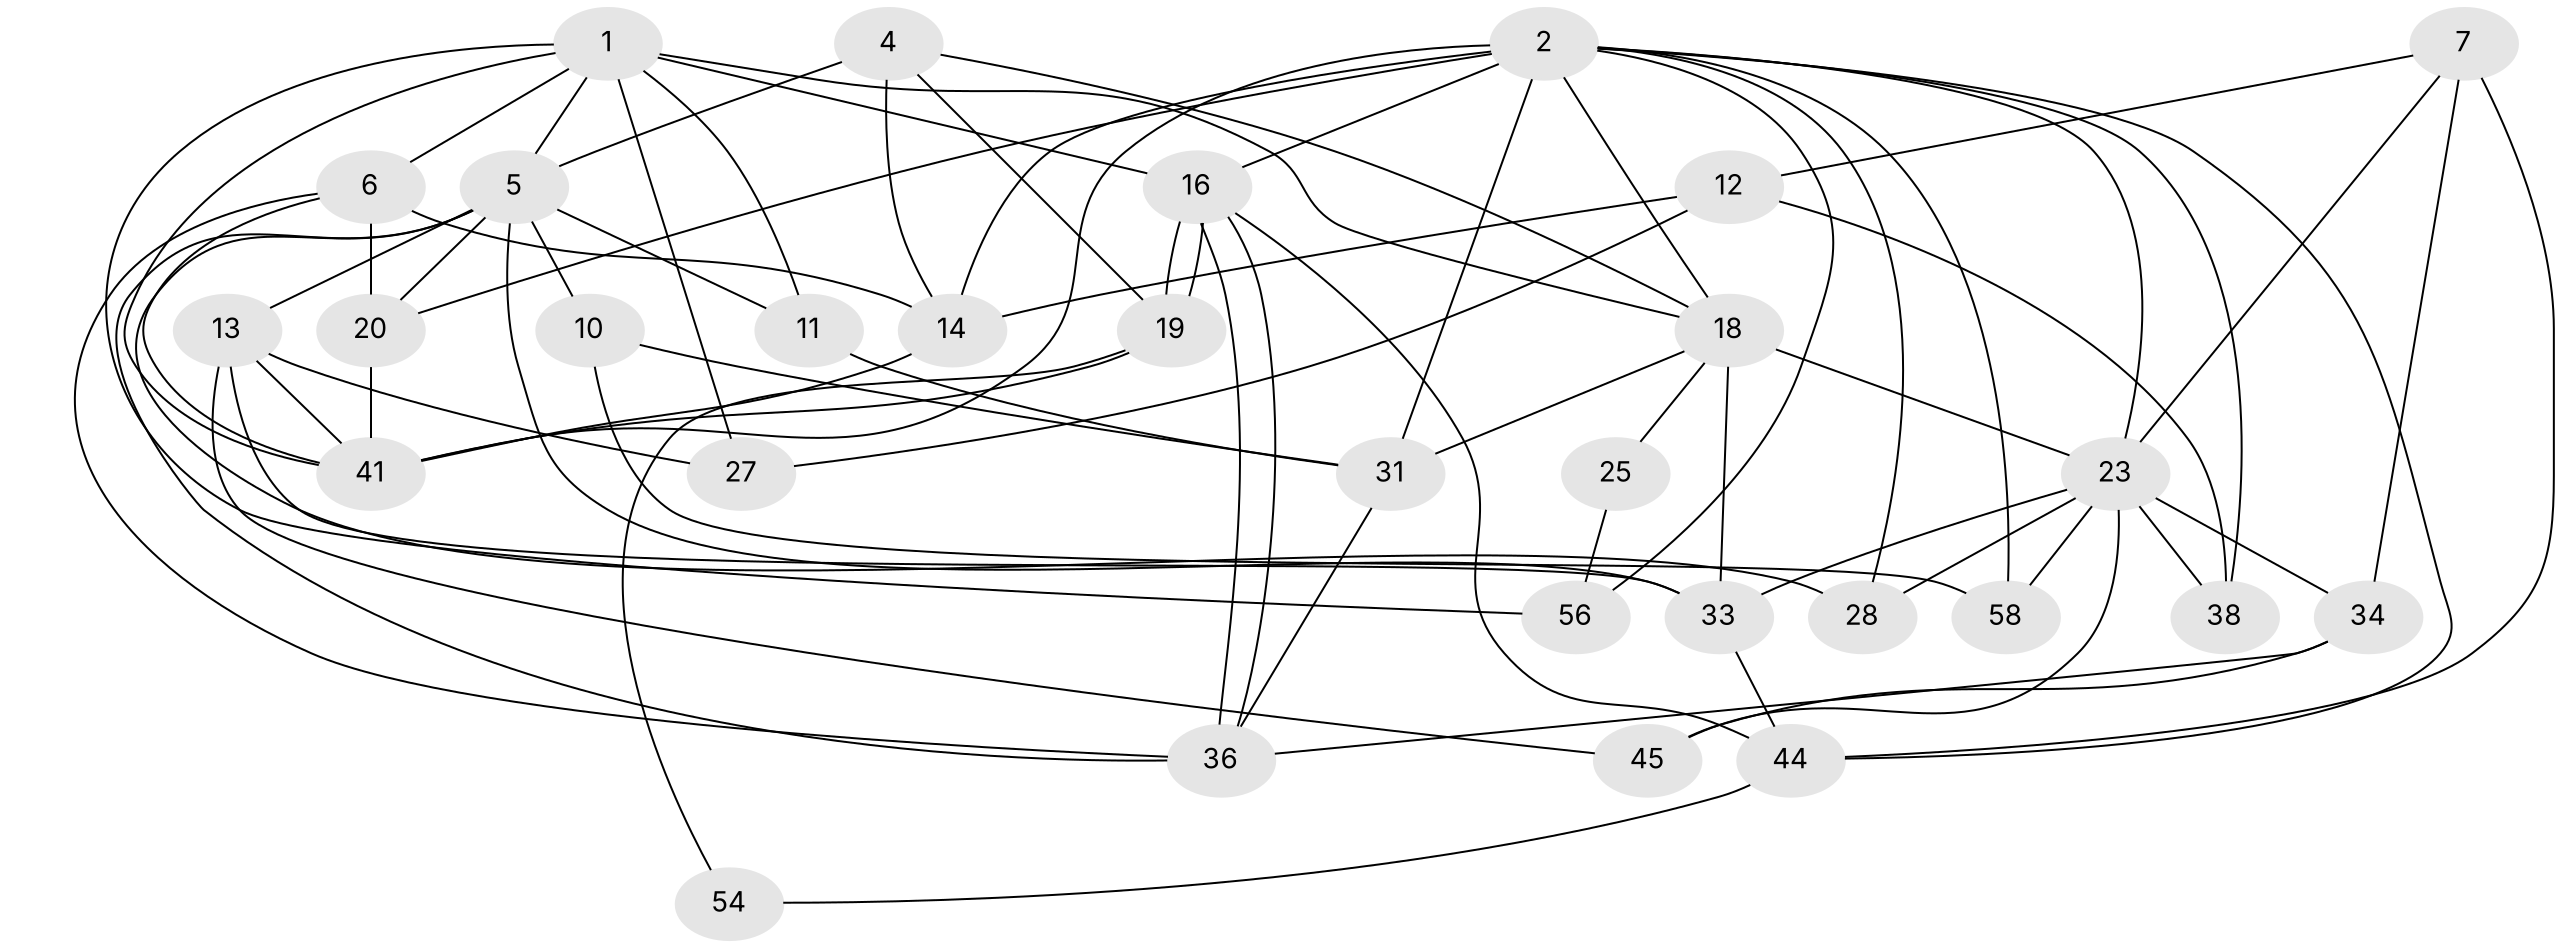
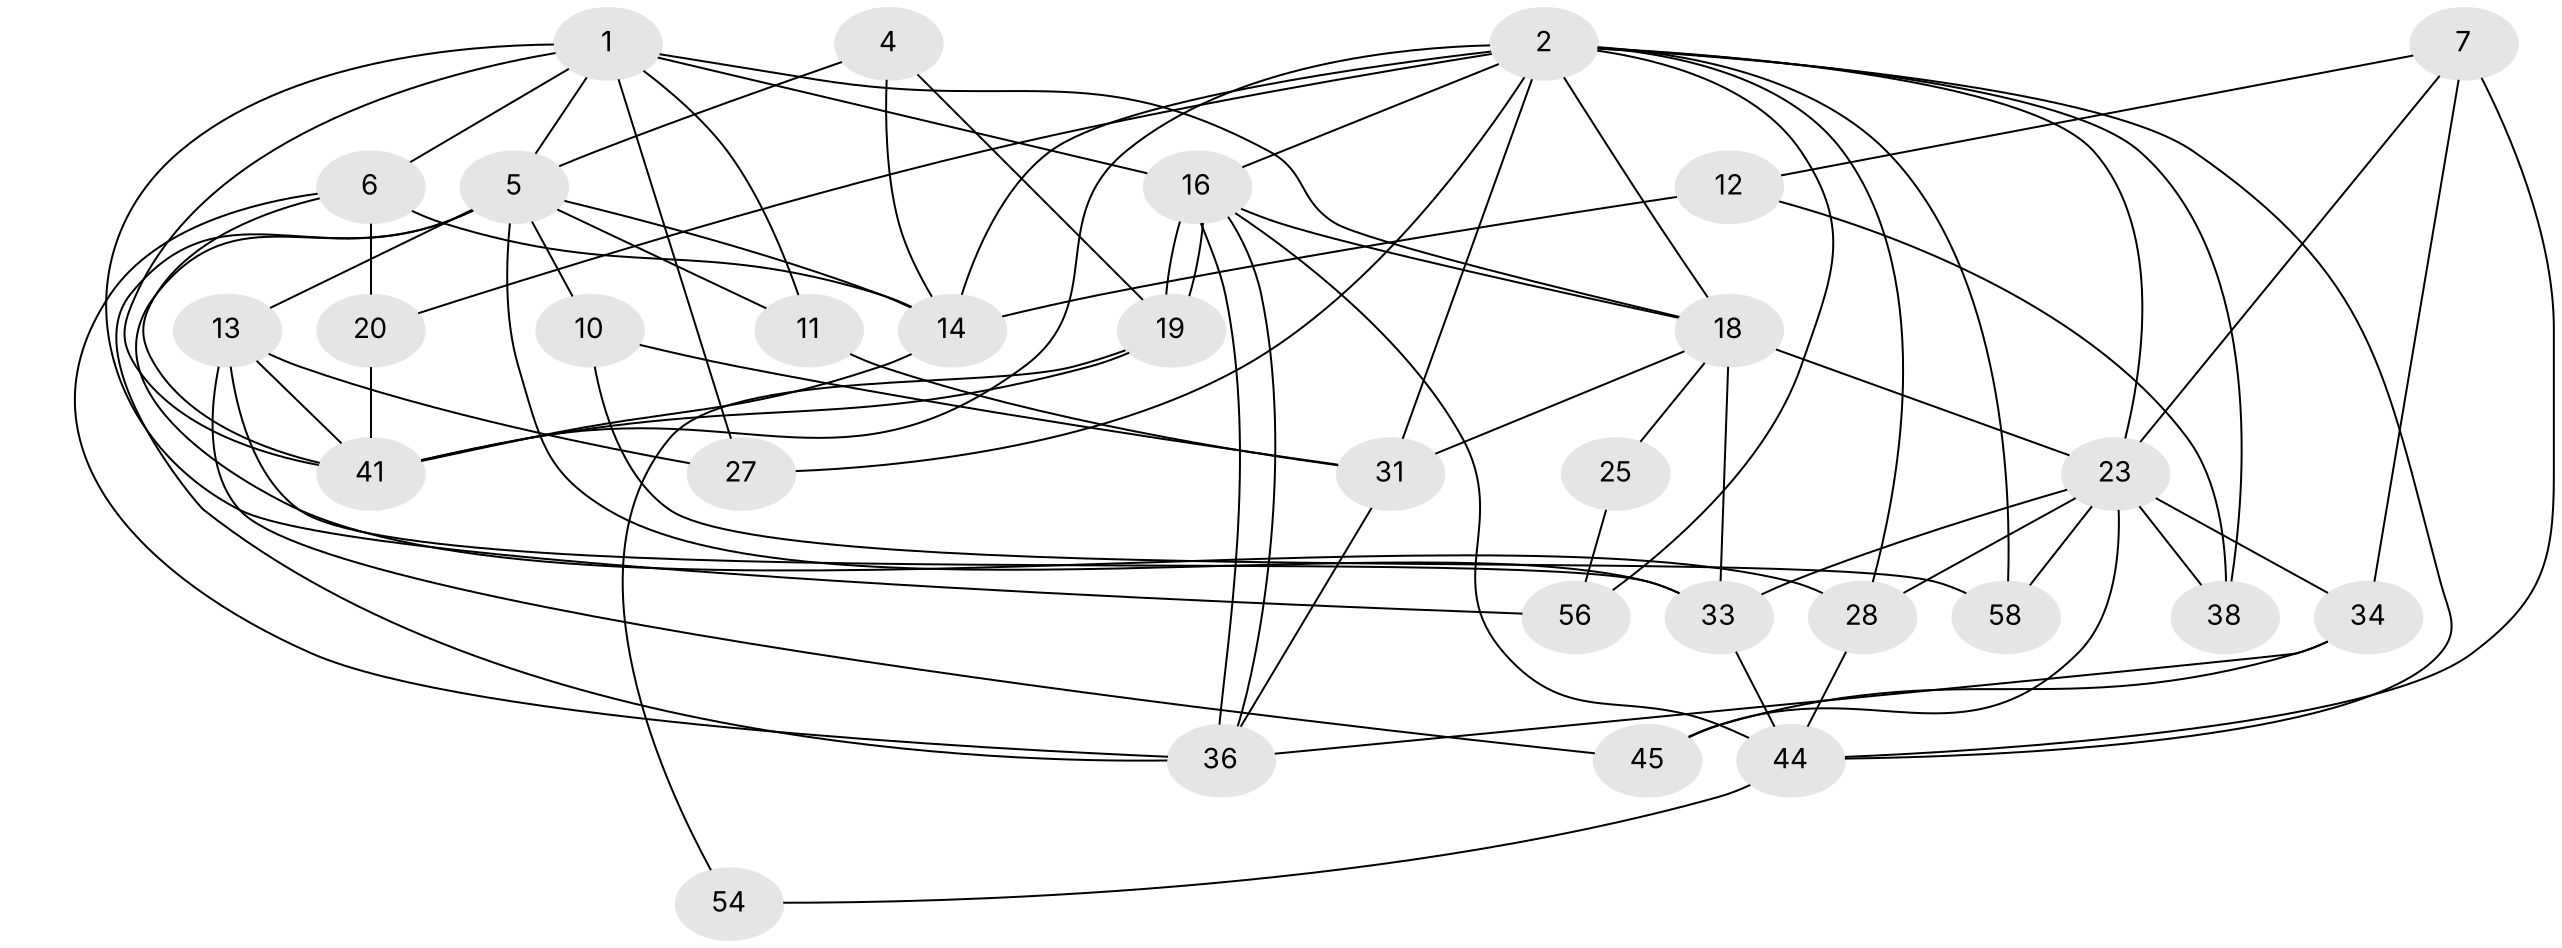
edge "4" -- "18": now "16" -- "18"
edge "5" -- "20": now "5" -- "14"
edge "12" -- "27": now "2" -- "27"
edge "28" -- "44": added
